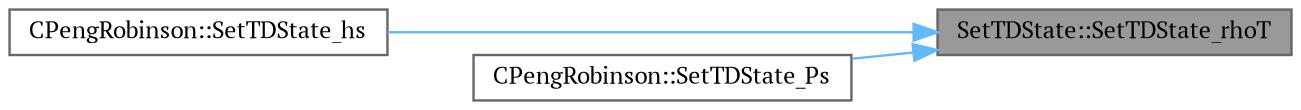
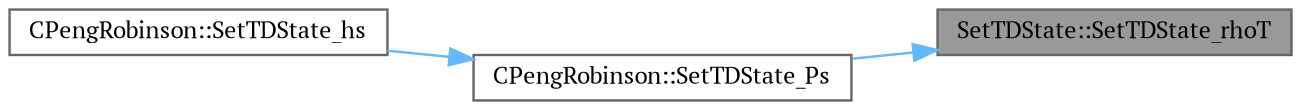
edge "CPengRobinson::SetTDState_hs" -> "SetTDState::SetTDState_rhoT": now "CPengRobinson::SetTDState_hs" -> "CPengRobinson::SetTDState_Ps"
